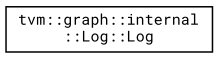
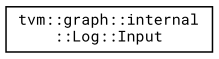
node "tvm::graph::internal ::Log::Log": label "tvm::graph::internal ::Log::Log" -> "tvm::graph::internal ::Log::Input"
